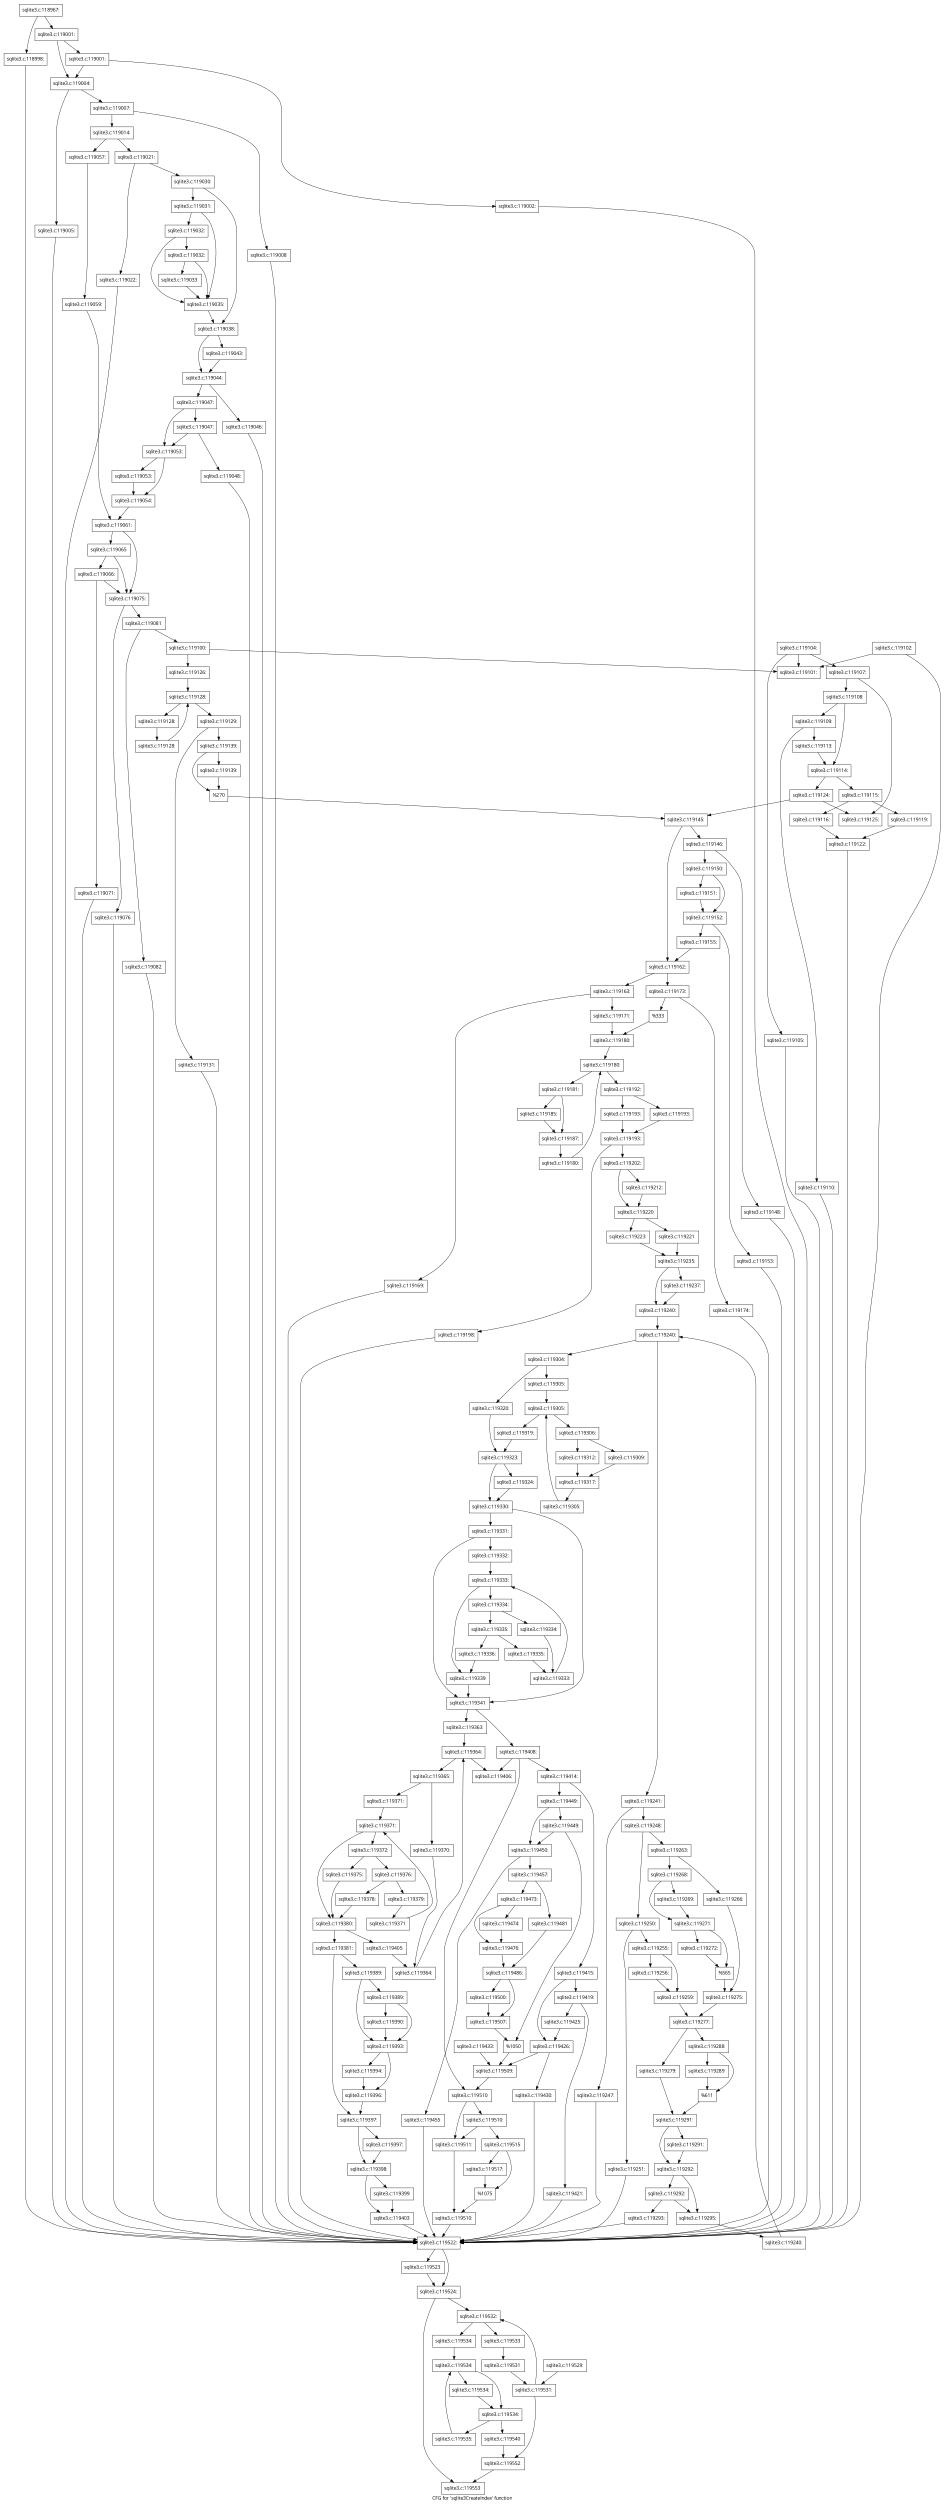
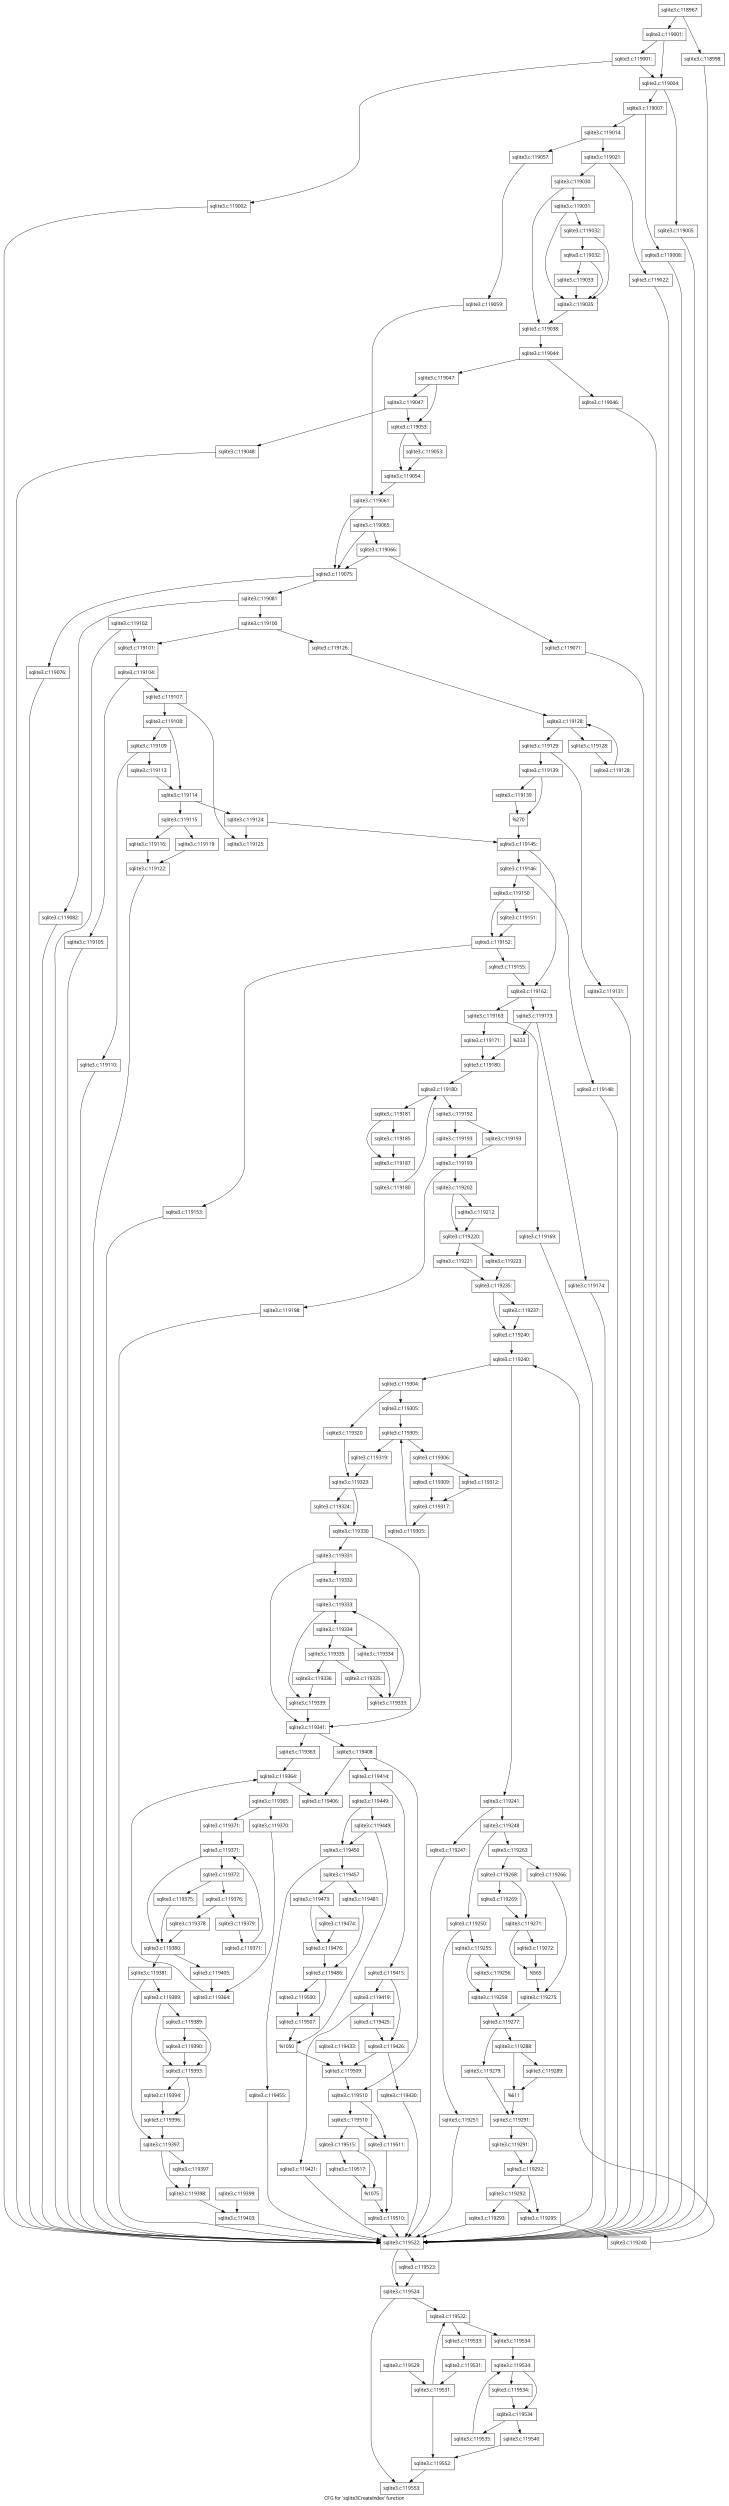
node "sqlite3.c:119043:": removed
edge "sqlite3.c:119104:" -> "sqlite3.c:119101:": reversed
edge "sqlite3.c:119398:" -> "sqlite3.c:119399:": removed
